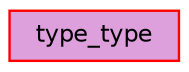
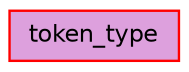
node "type_type": label "type_type" -> "token_type"
